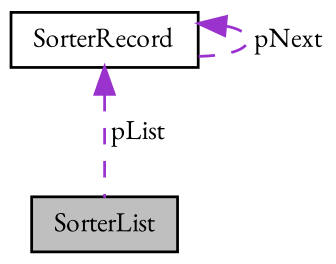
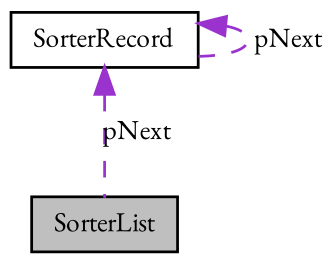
edge "SorterList" -> "SorterRecord": label " pList" -> " pNext"
